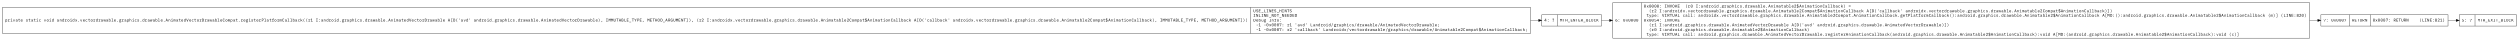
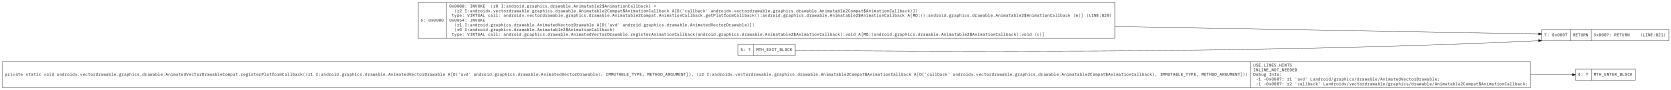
edge "4: ?" -> "6: 0x0000": removed
edge "7: 0x0007" -> "5: ?": reversed
